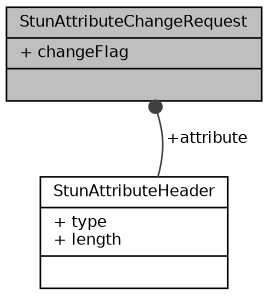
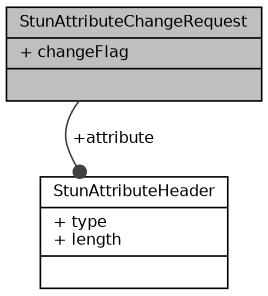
edge "StunAttributeHeader" -> "StunAttributeChangeRequest": reversed
